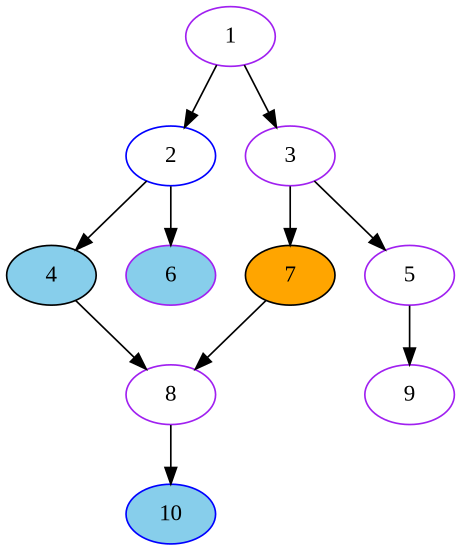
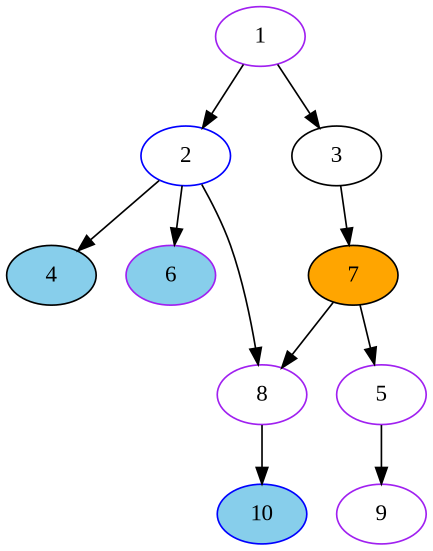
node "3": color purple -> black
edge "3" -> "5": now "7" -> "5"
edge "4" -> "8": now "2" -> "8"
